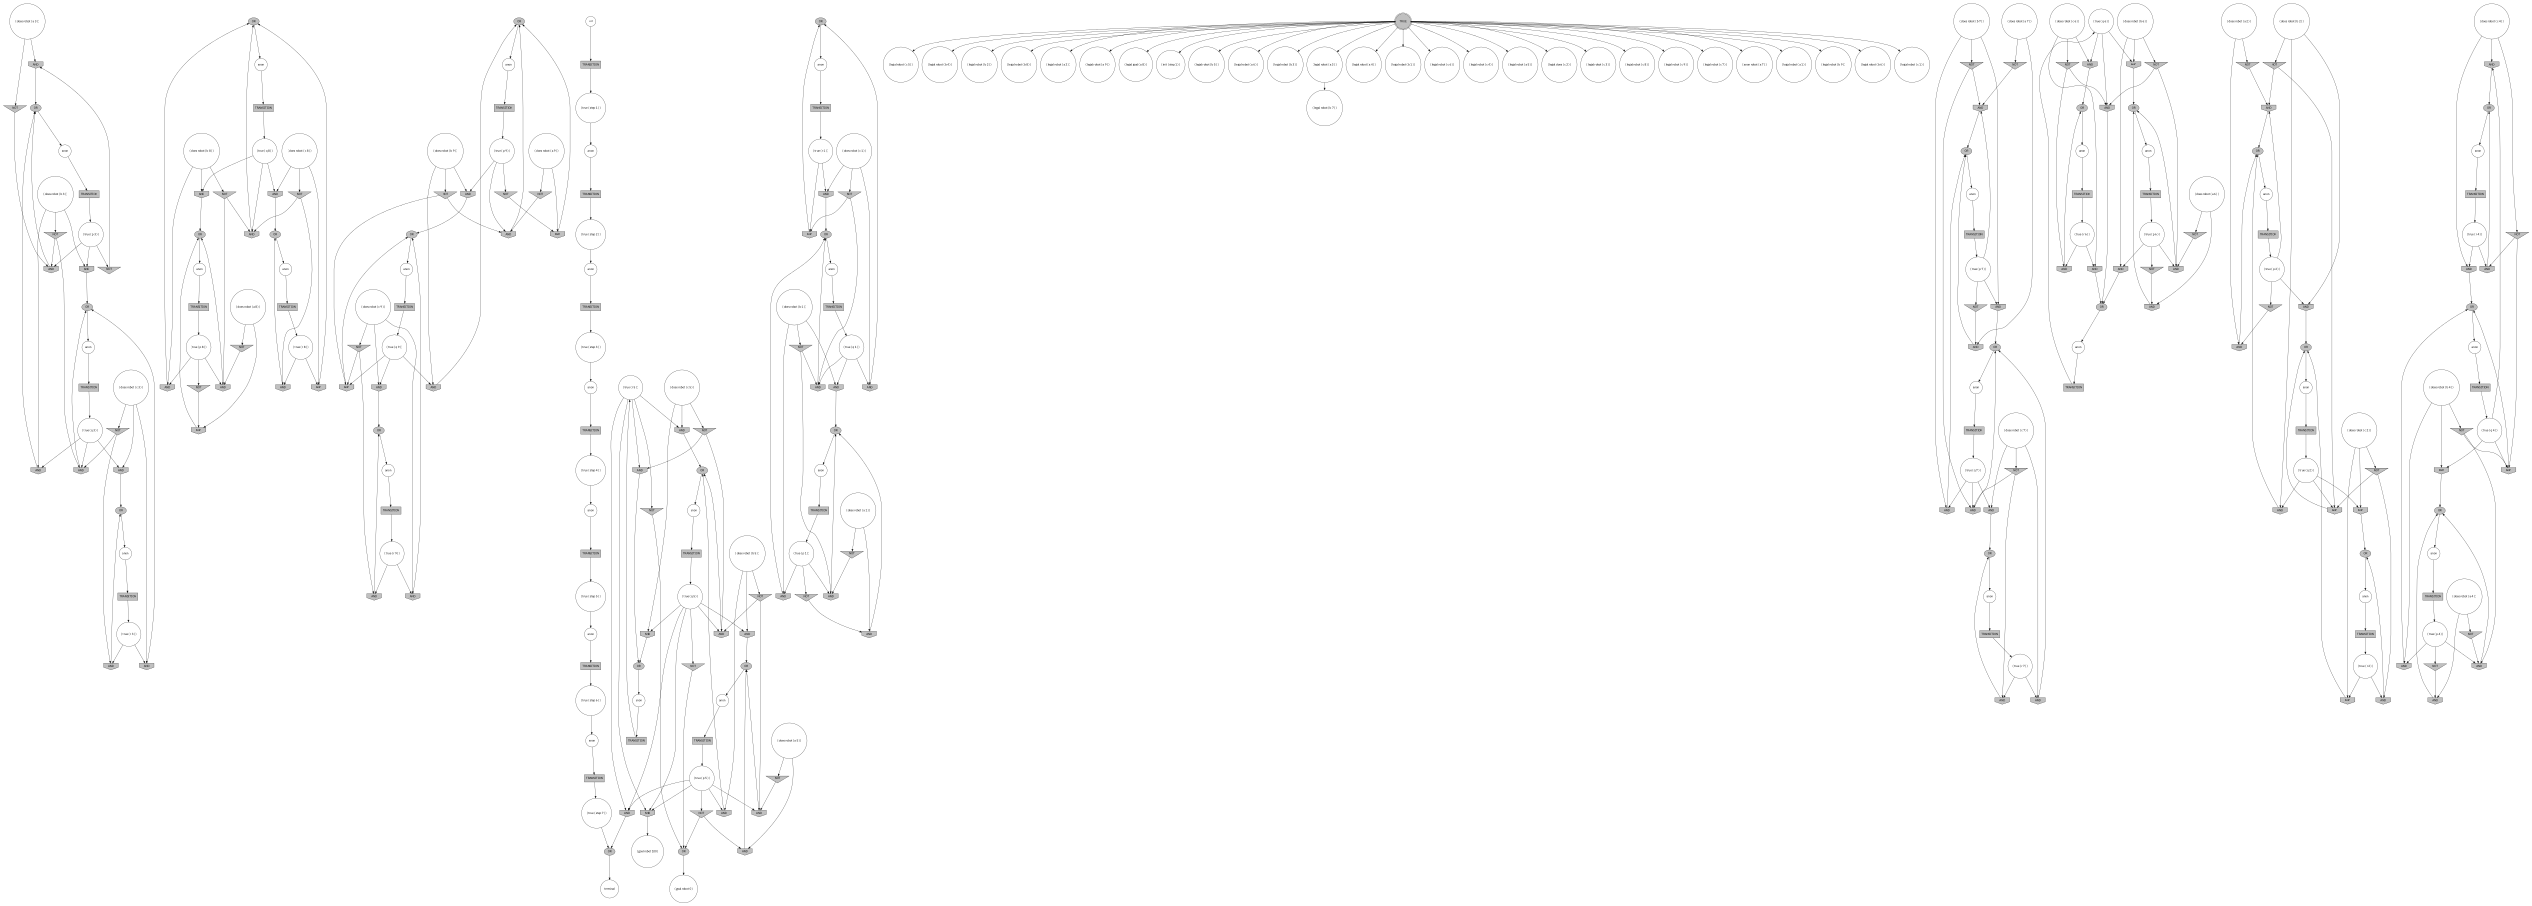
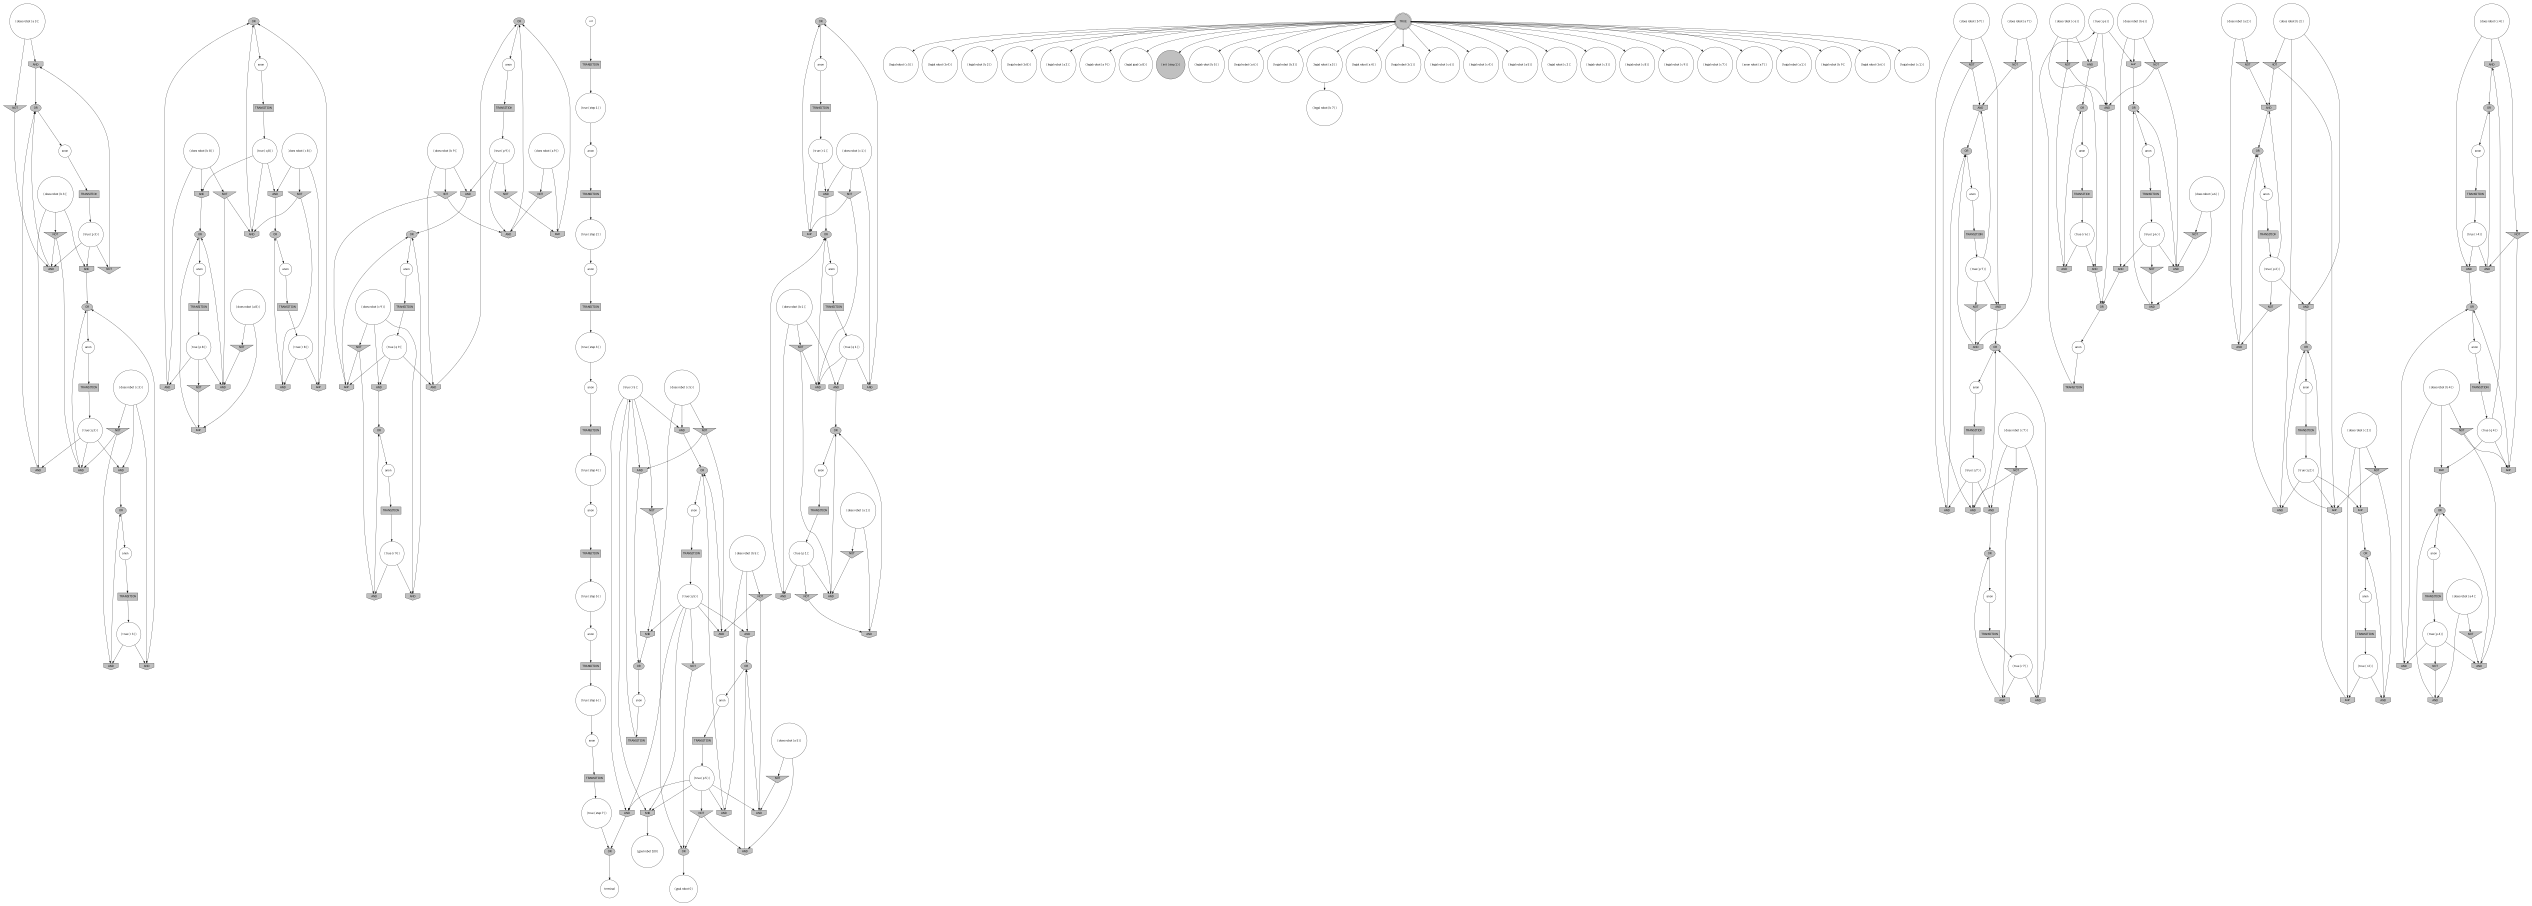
node "( init ( step 1 ) )": fillcolor white -> grey
node "( legal does ( c 2 ) )": label "( legal does ( c 2 ) )" -> "( legal robot ( c 2 ) )"
